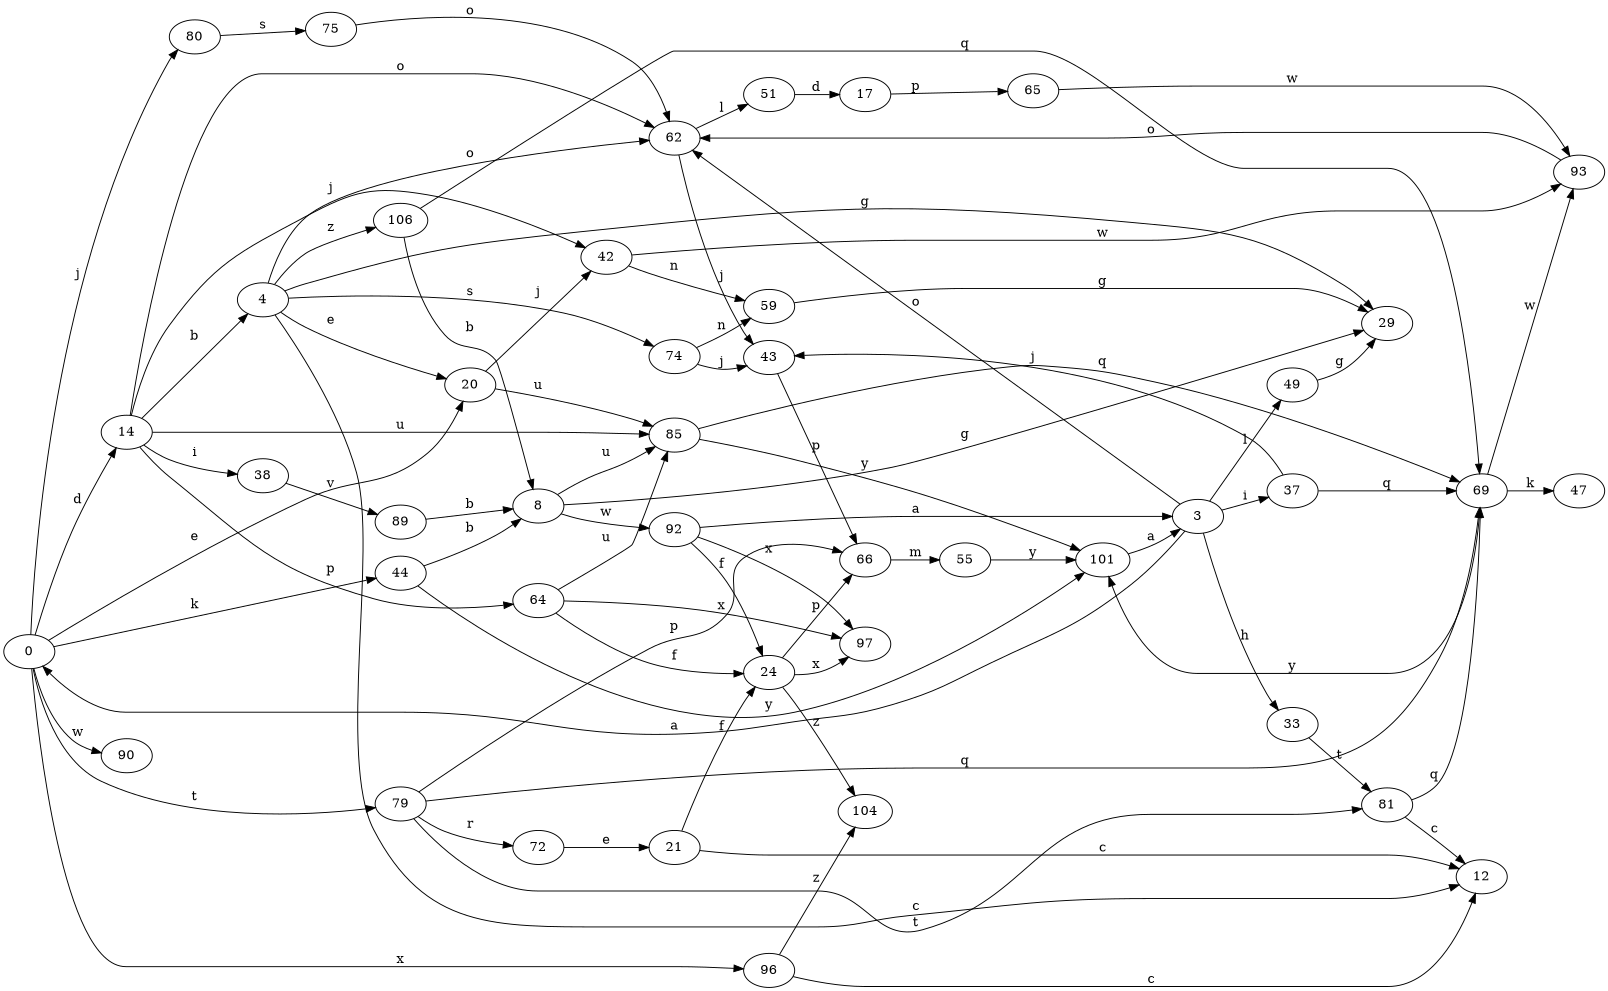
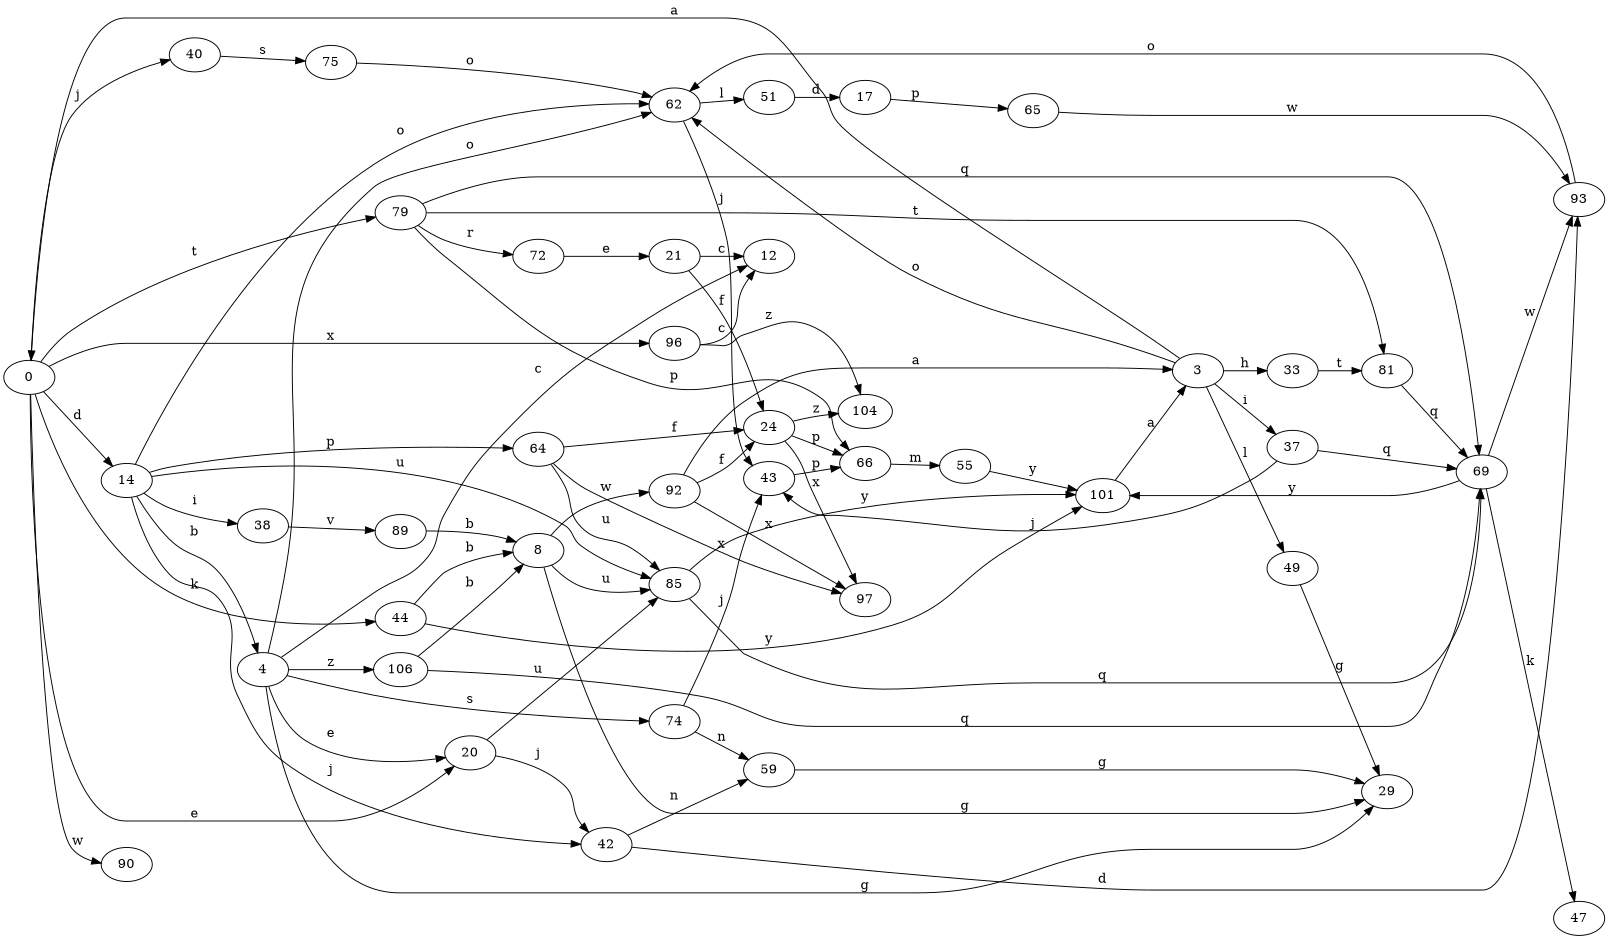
node "80": label "80" -> "40"
edge "42" -> "93": label "w" -> "d"
edge "81" -> "12": removed, label "c"
